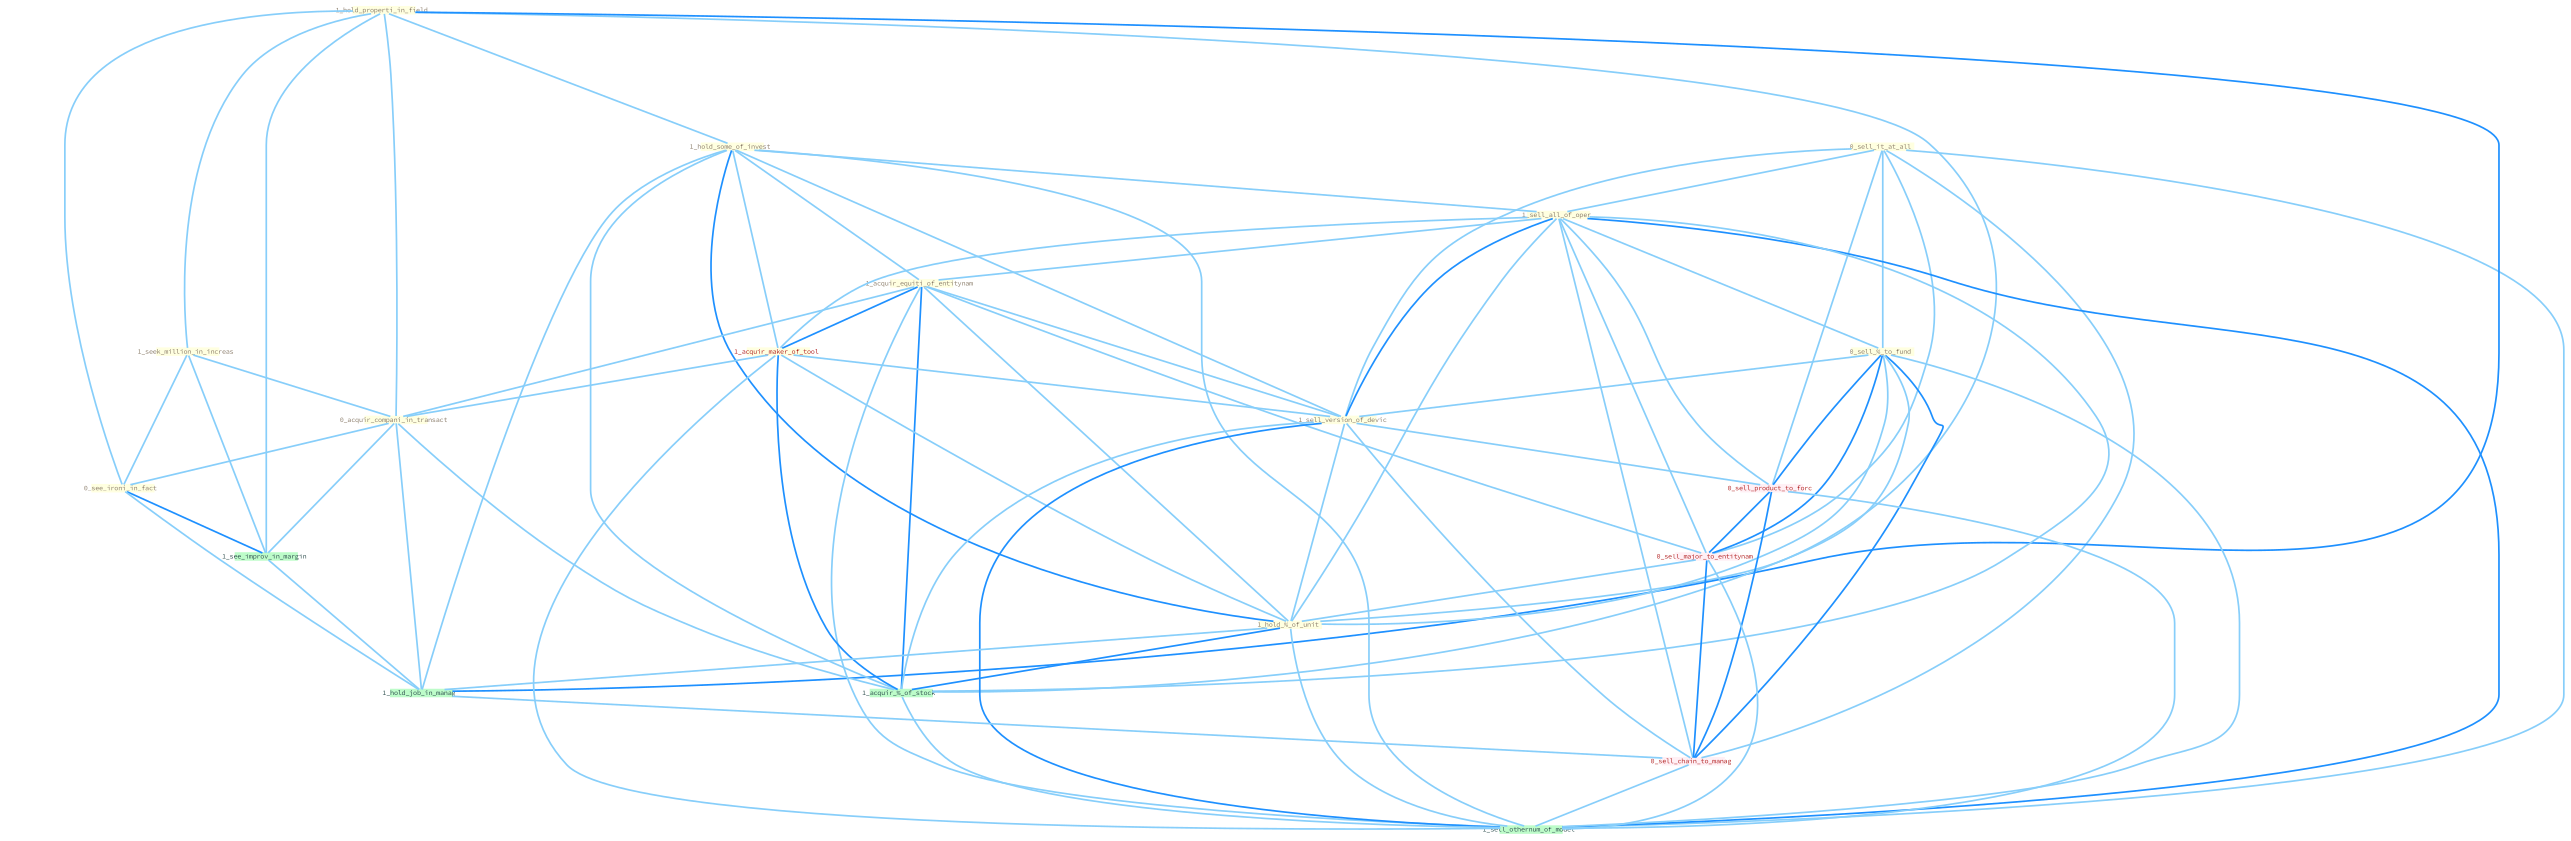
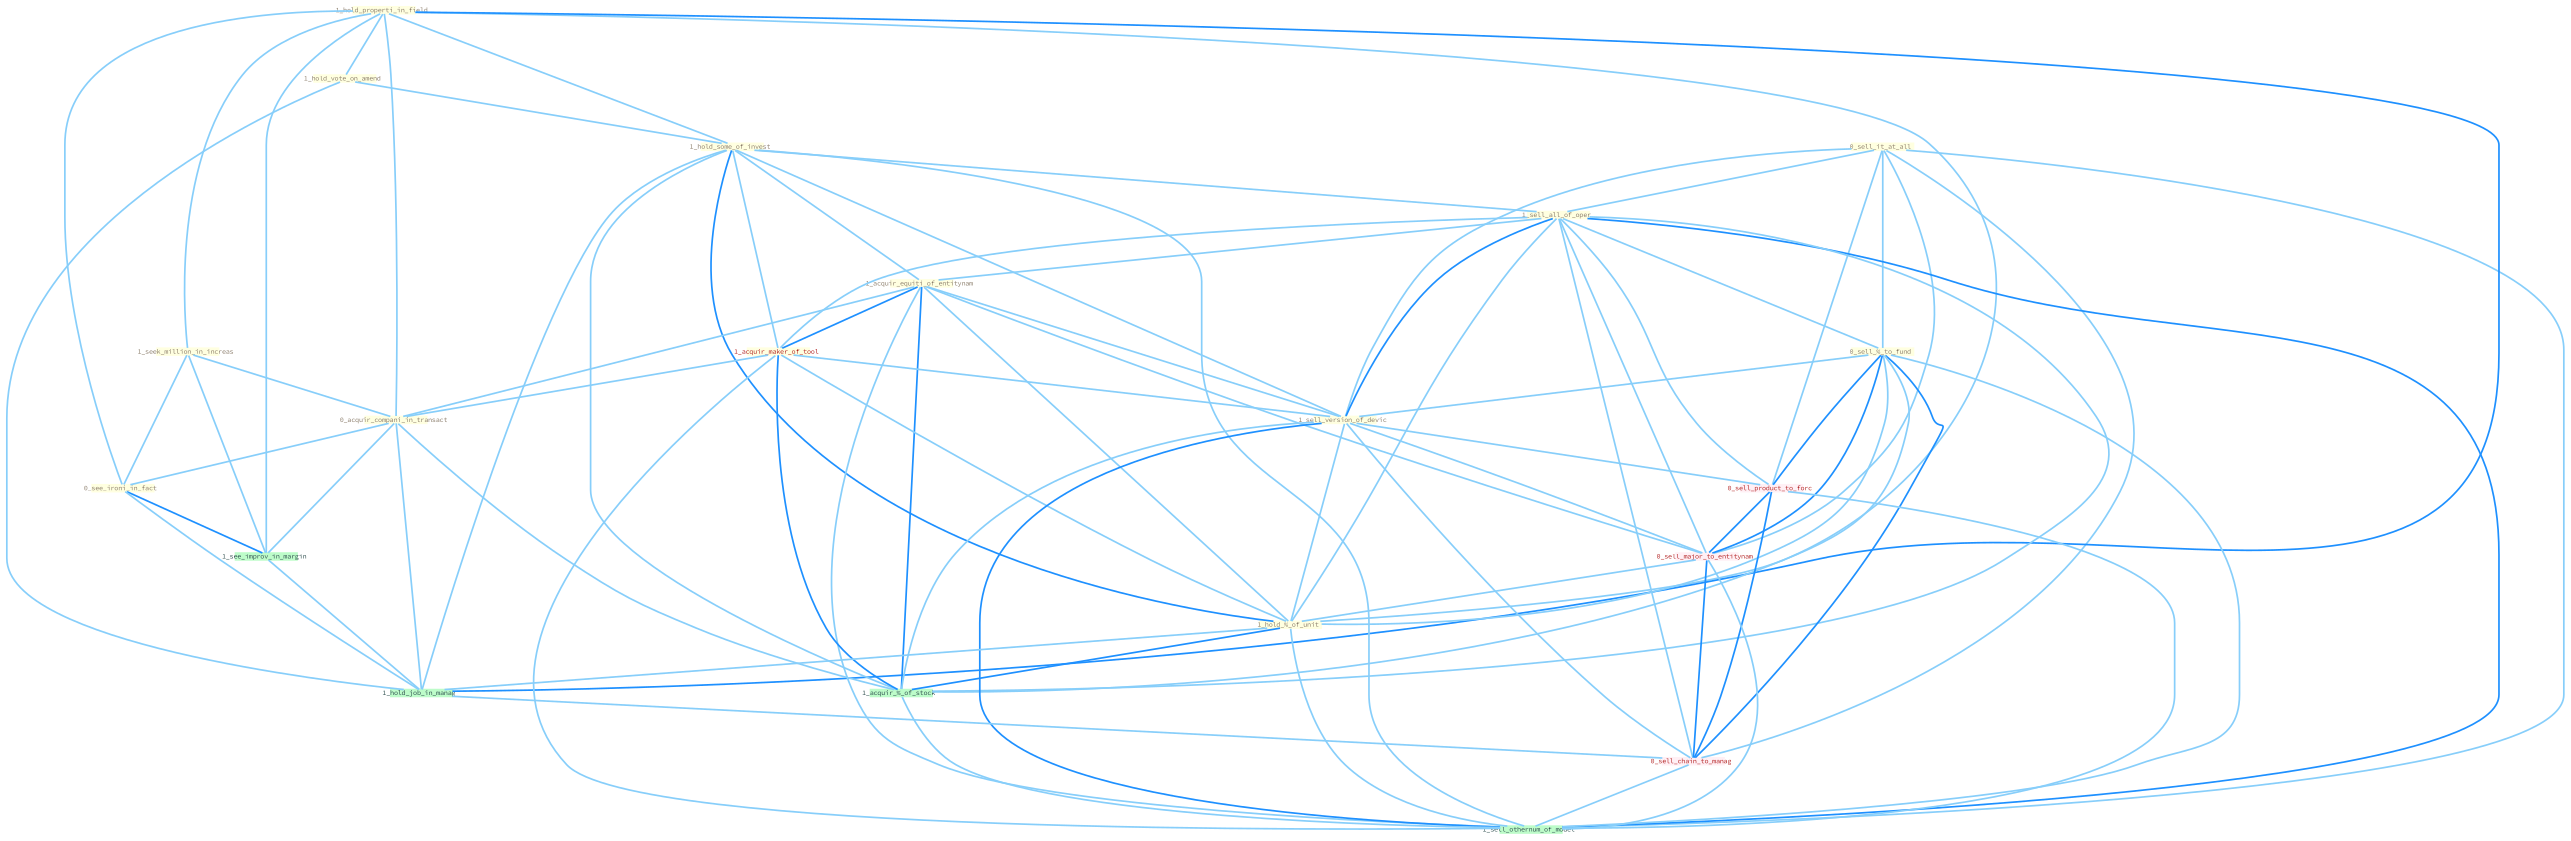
node "1_hold_vote_on_amend": added
edge "1_sell_version_of_devic" -- "0_sell_major_to_entitynam": added
